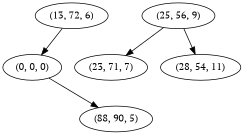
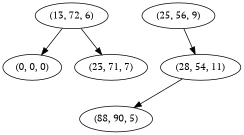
edge "(25, 56, 9)" -> "(23, 71, 7)": now "(13, 72, 6)" -> "(23, 71, 7)"
edge "(0, 0, 0)" -> "(88, 90, 5)": now "(28, 54, 11)" -> "(88, 90, 5)"
